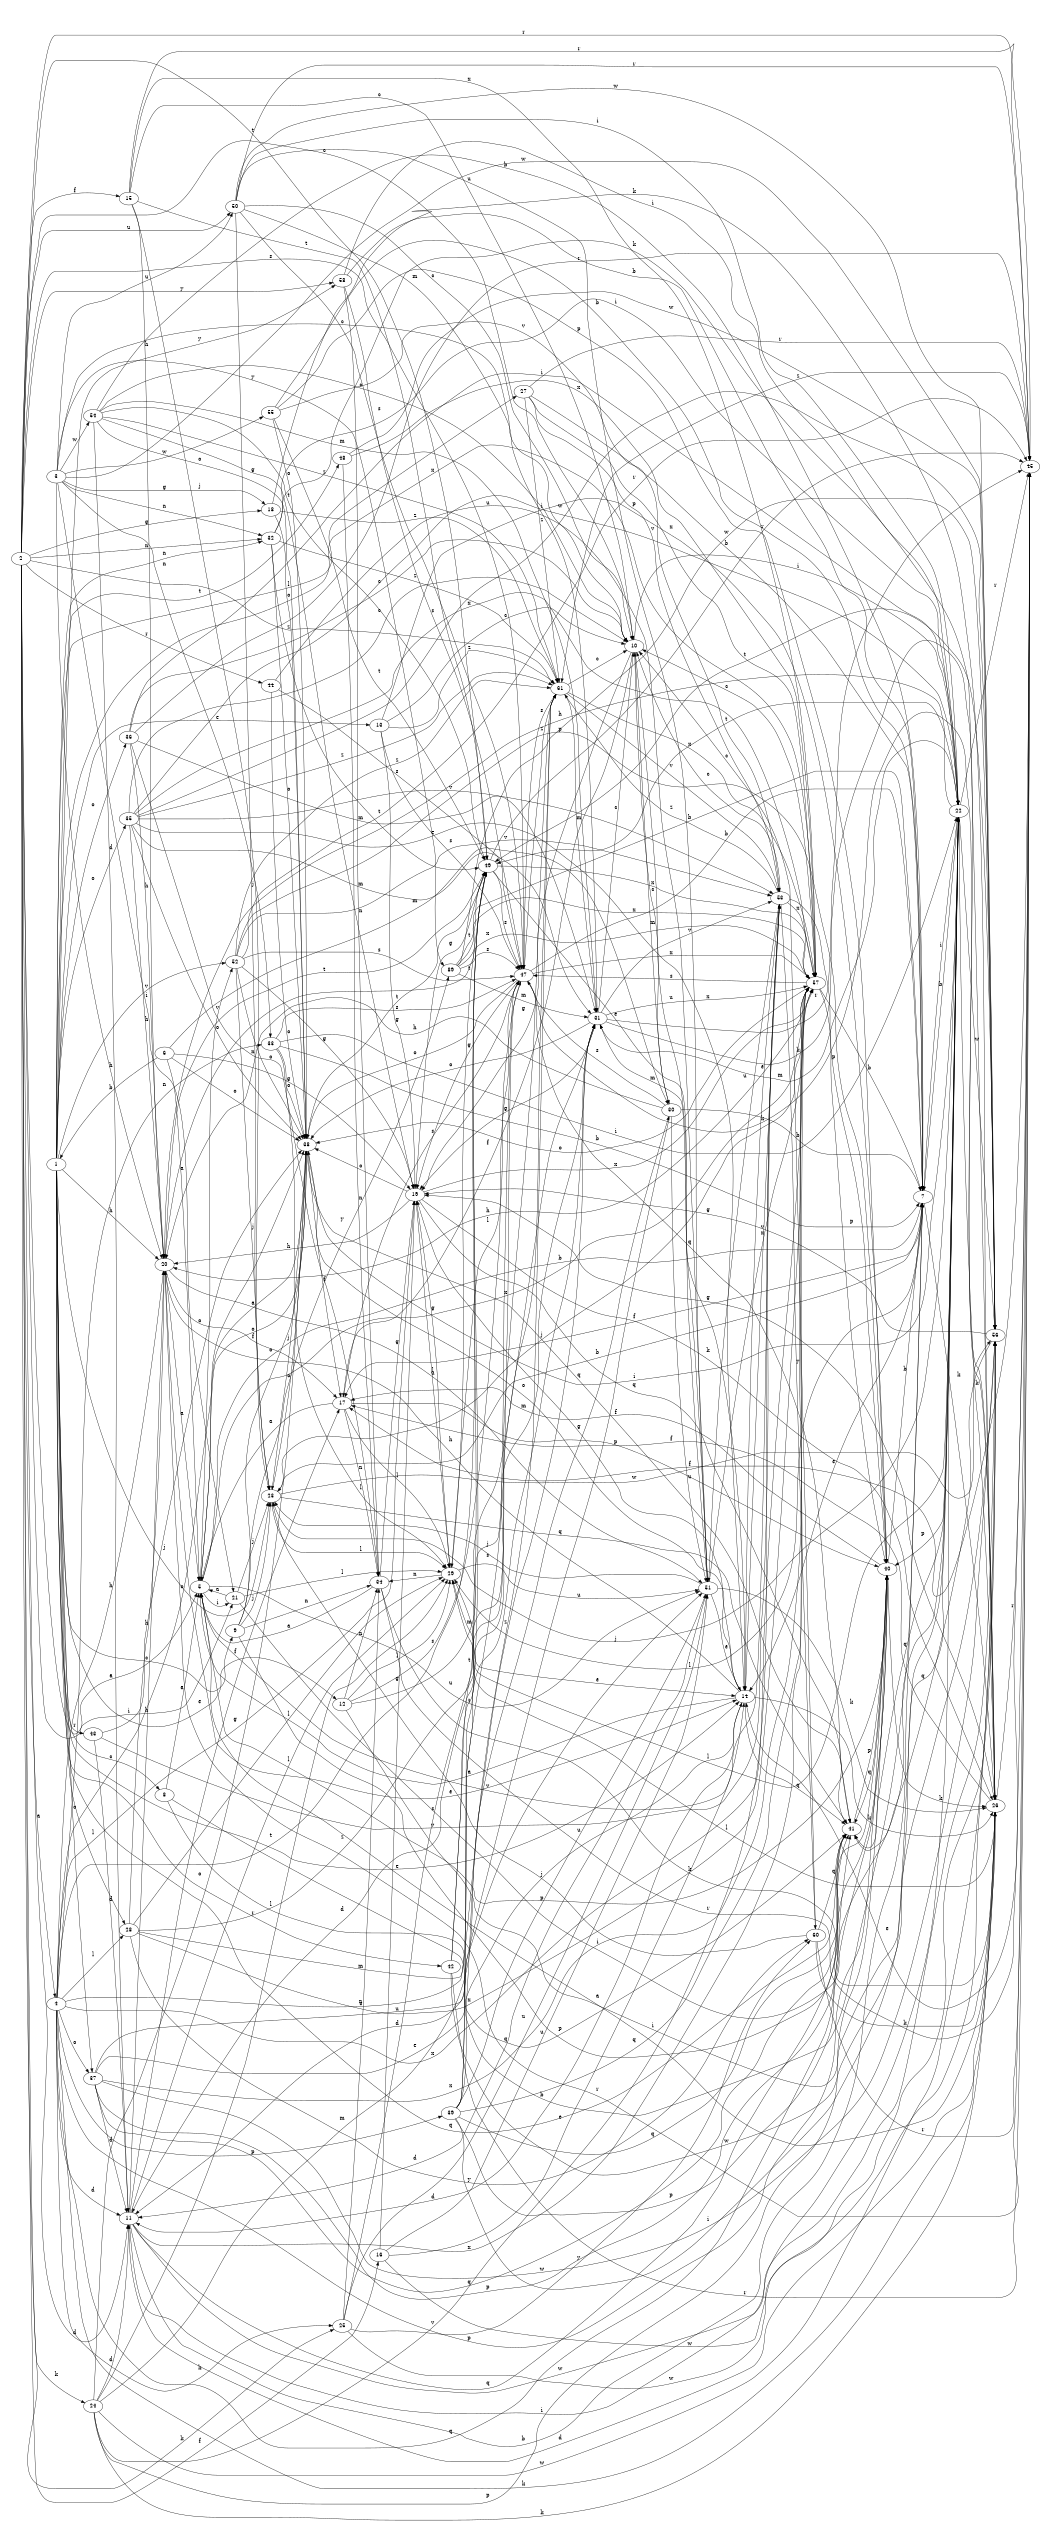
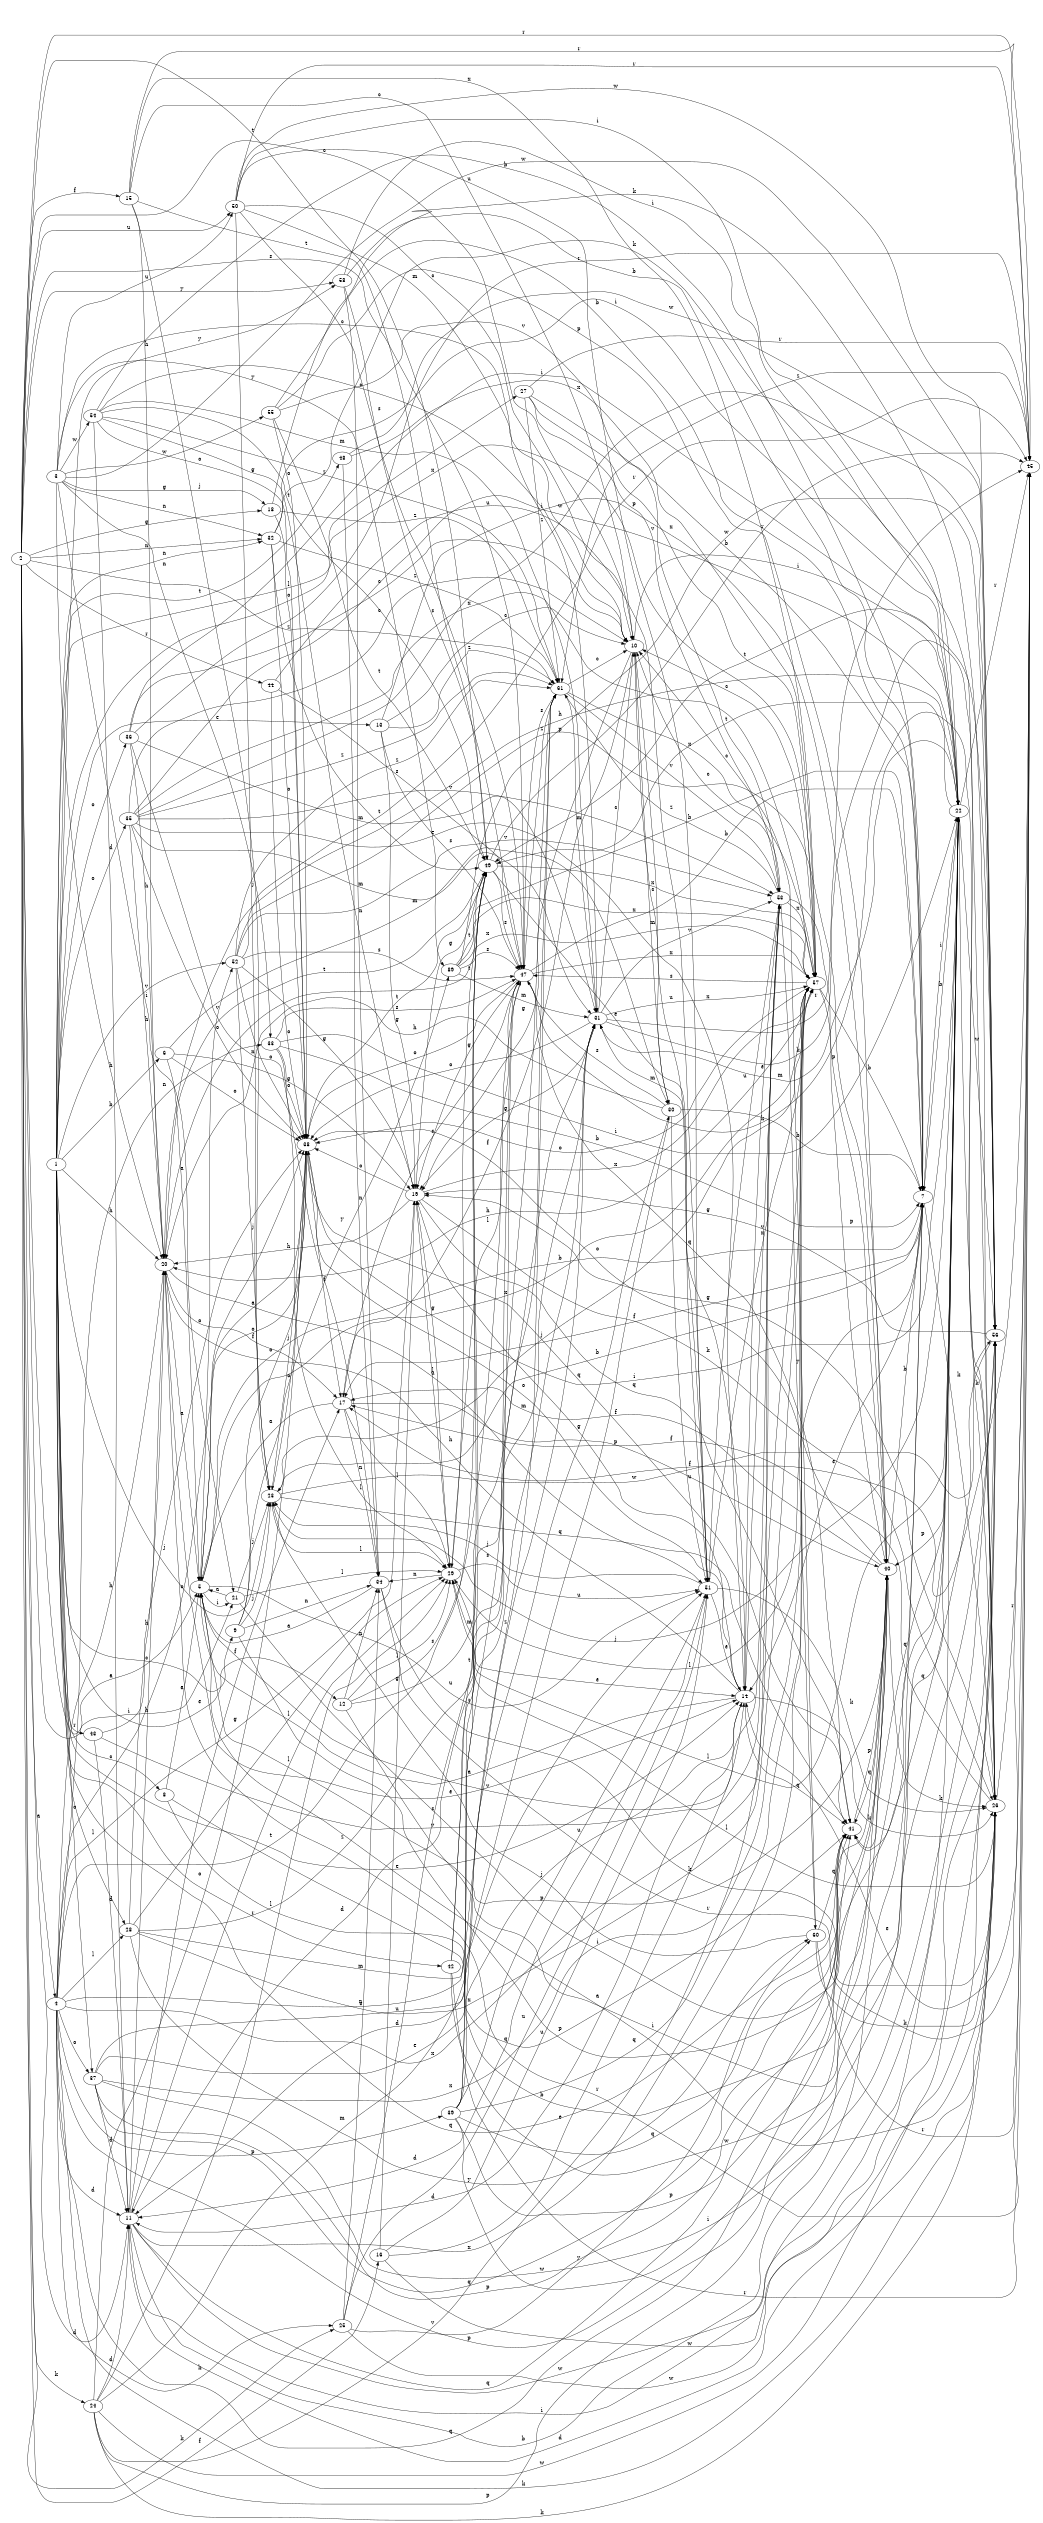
edge "6" -> "1": reversed
edge "40" -> "38": added, label "o"
edge "34" -> "19": removed, label "g"
